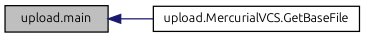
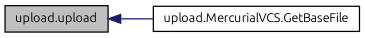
node "upload.main": label "upload.main" -> "upload.upload"
